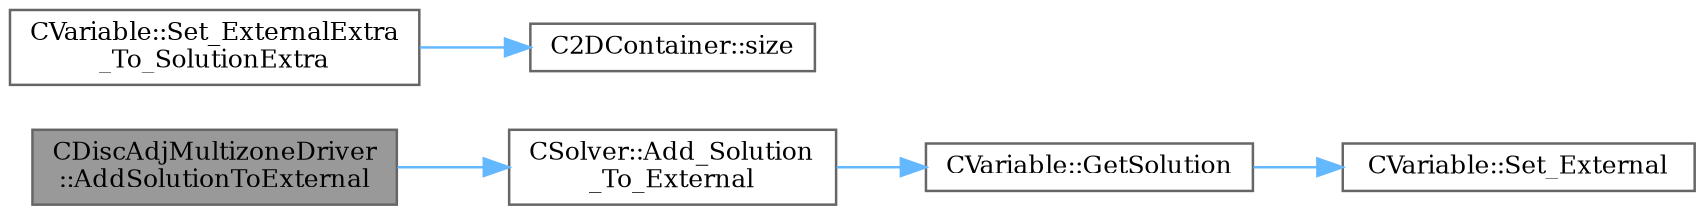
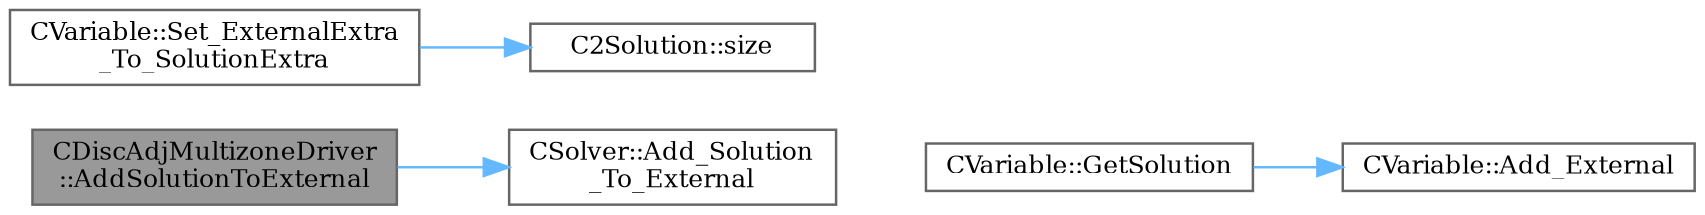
node "C2DContainer::size": label "C2DContainer::size" -> "C2Solution::size"
edge "CSolver::Add_Solution _To_External" -> "CVariable::GetSolution": removed
node "CVariable::Set_External": label "CVariable::Set_External" -> "CVariable::Add_External"
